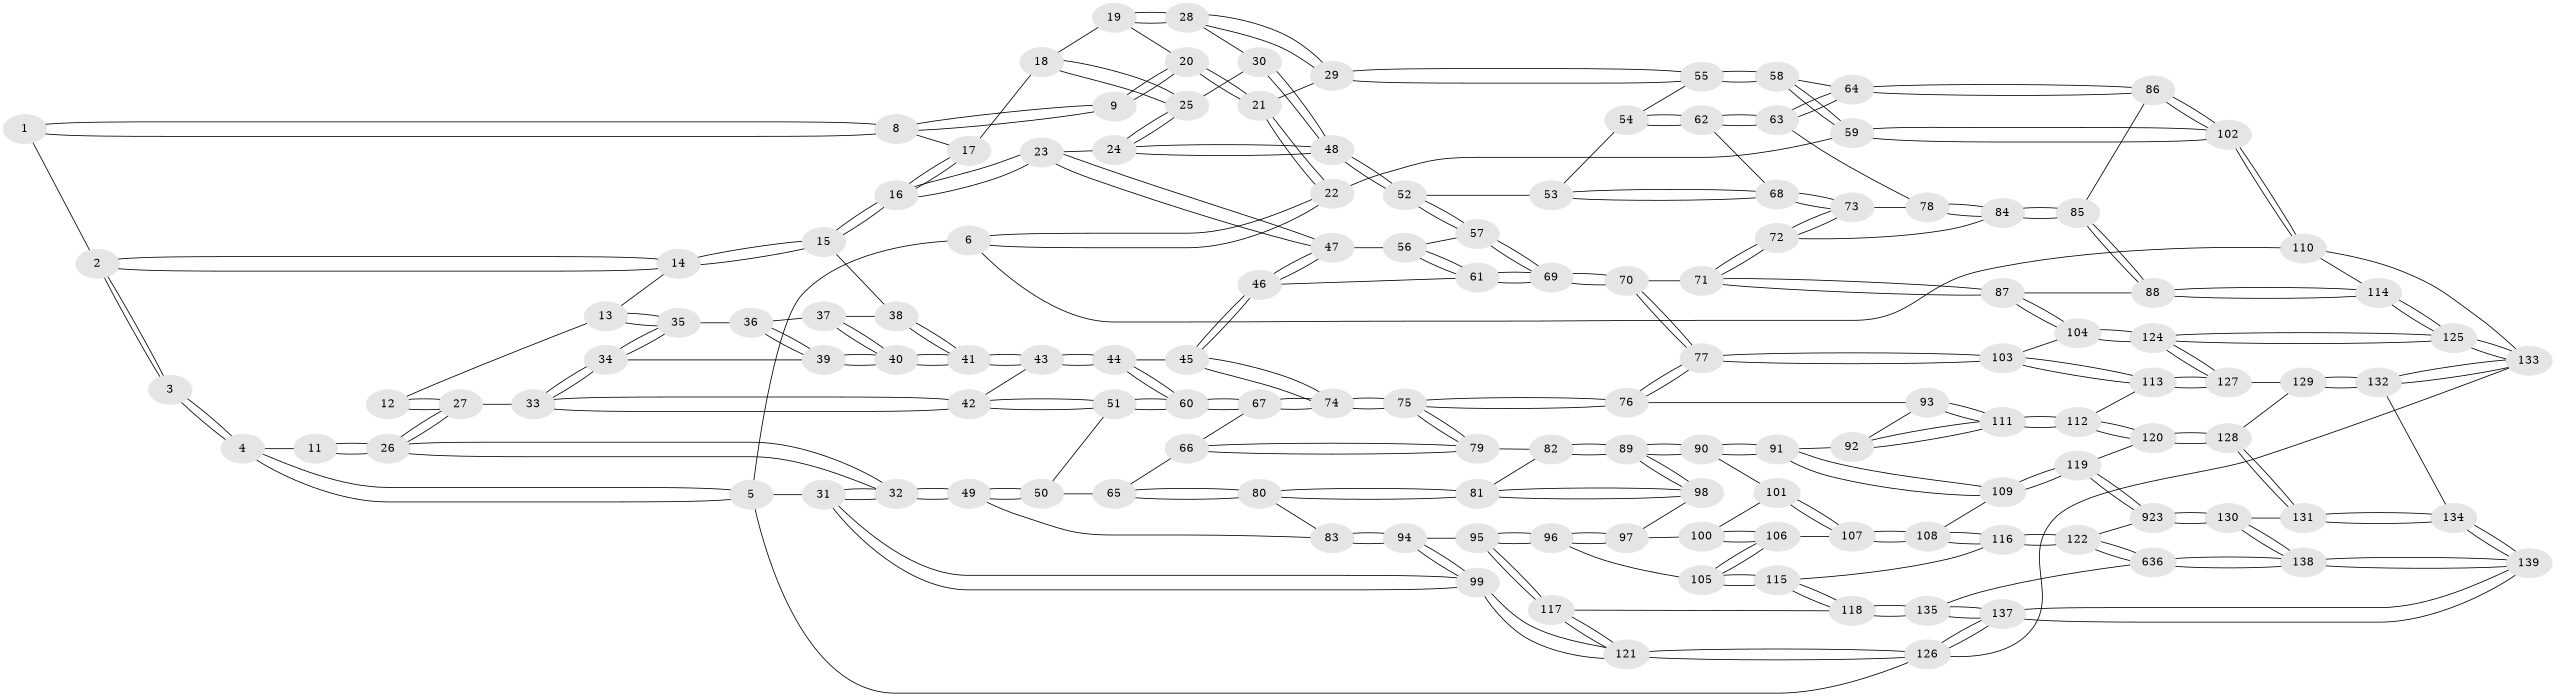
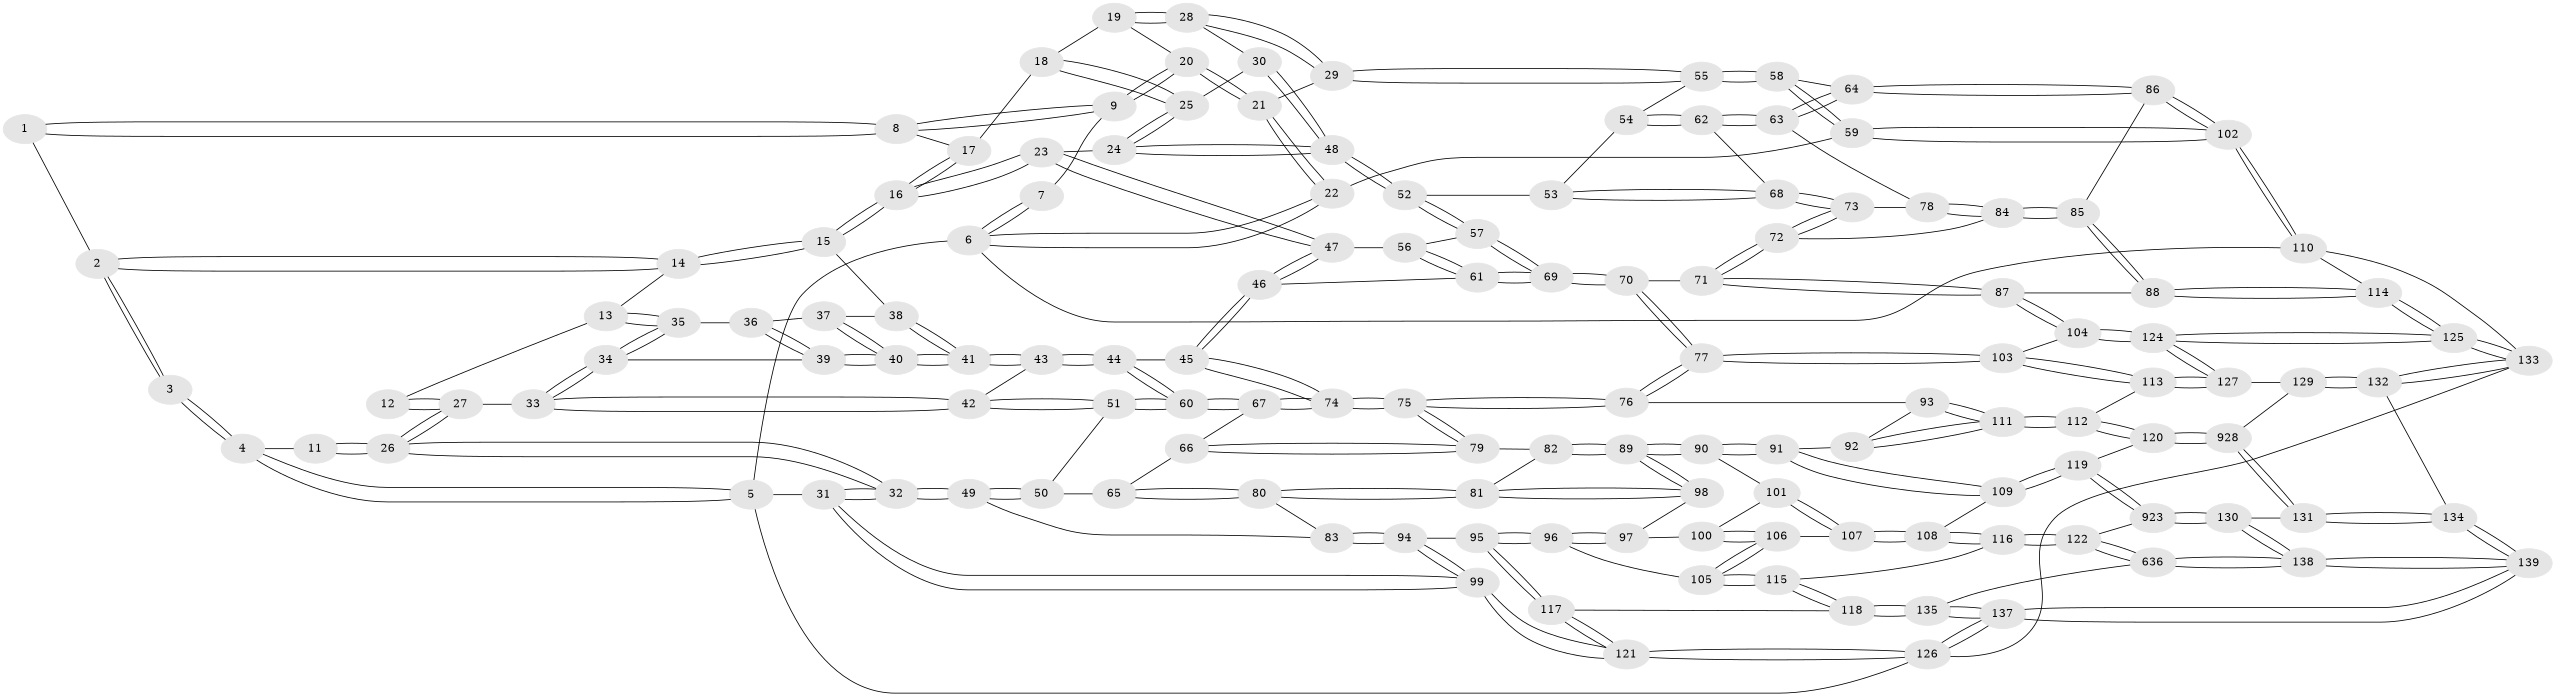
node "7": added
node "128": label "128" -> "928"
